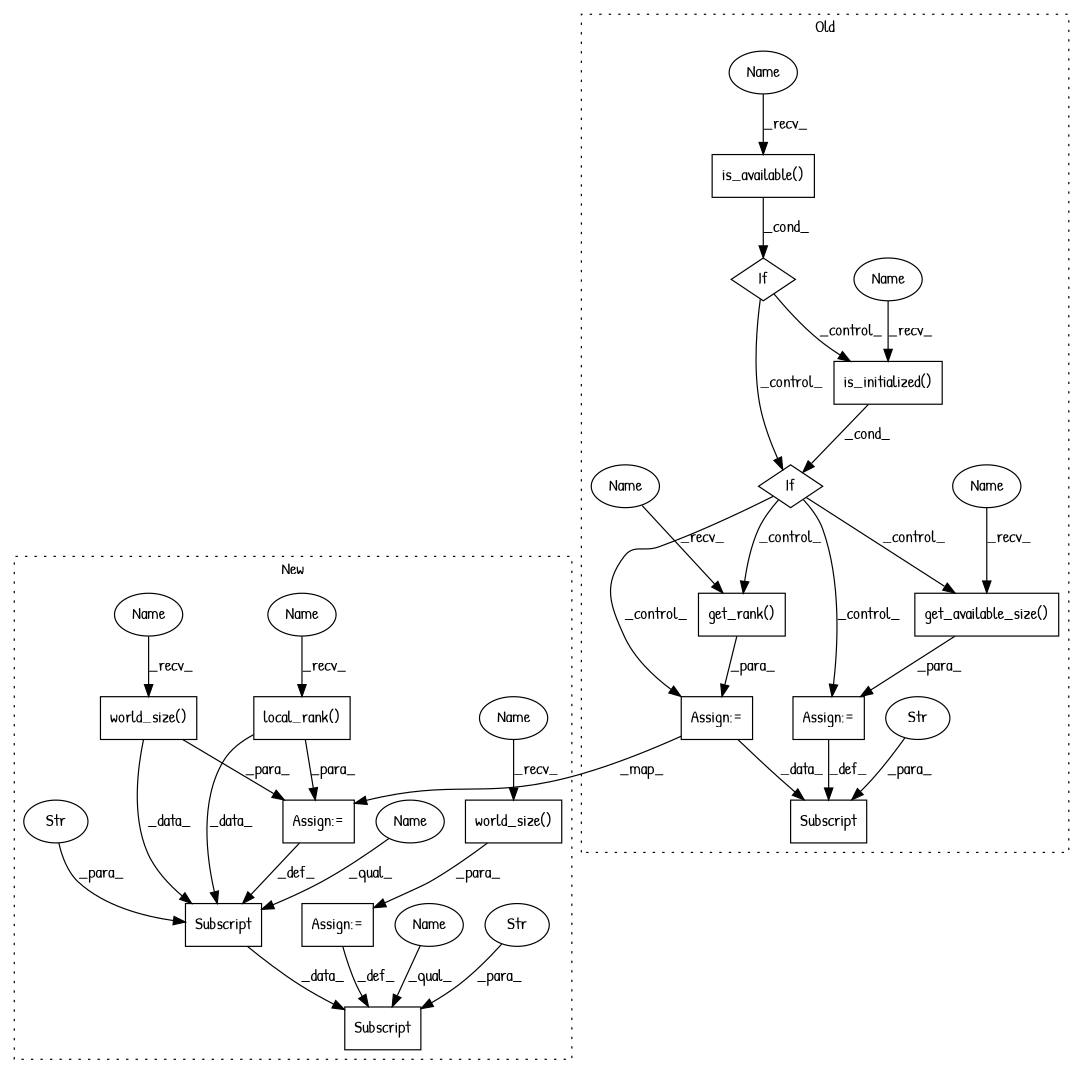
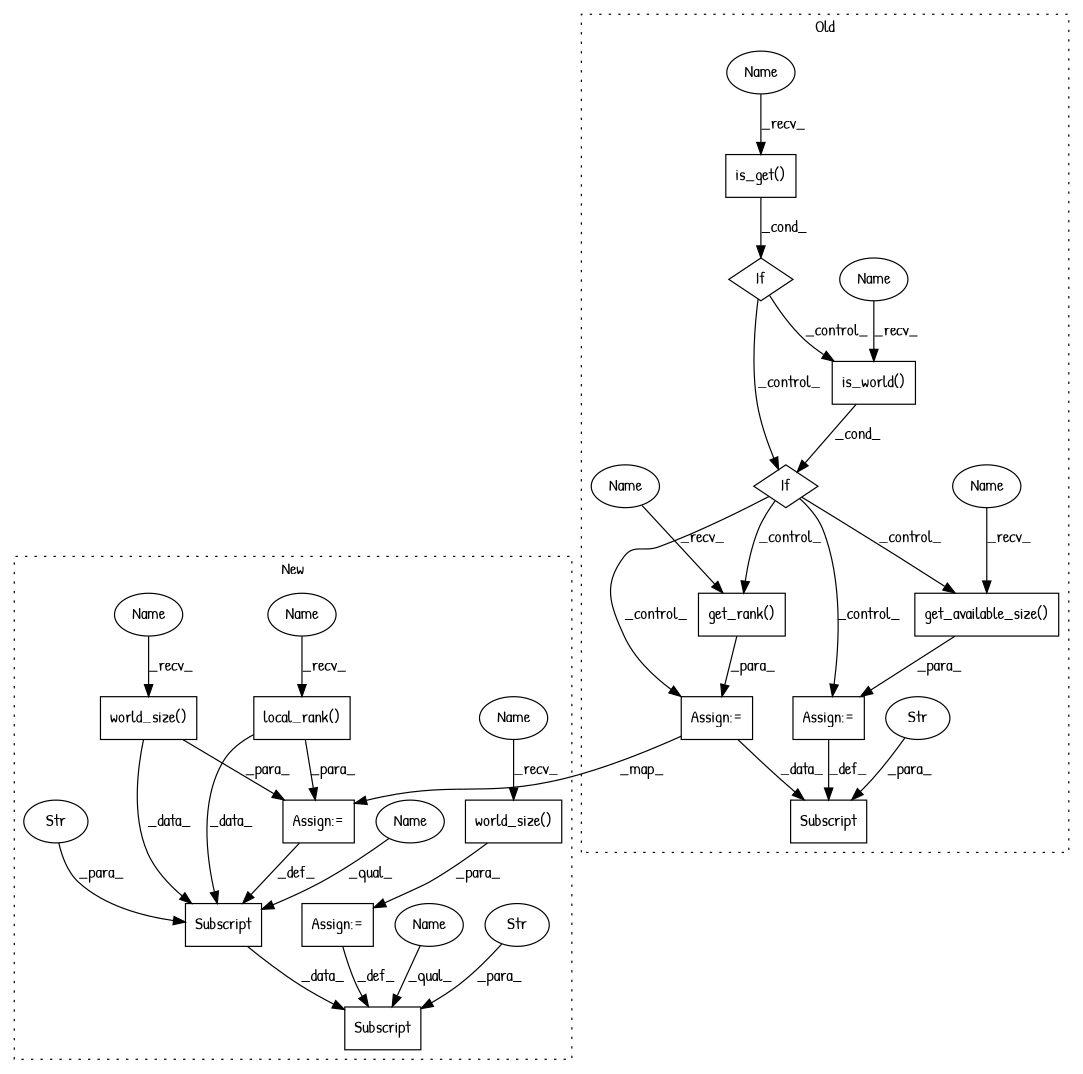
node "is_available()": label "is_available()" -> "is_get()"
node "is_initialized()": label "is_initialized()" -> "is_world()"
